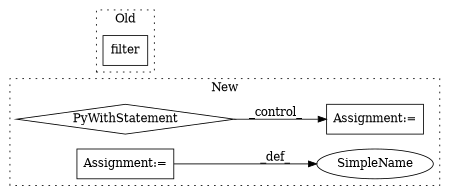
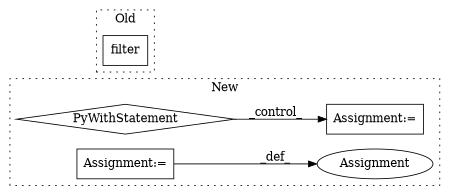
node "SimpleName": label "SimpleName" -> "Assignment"
